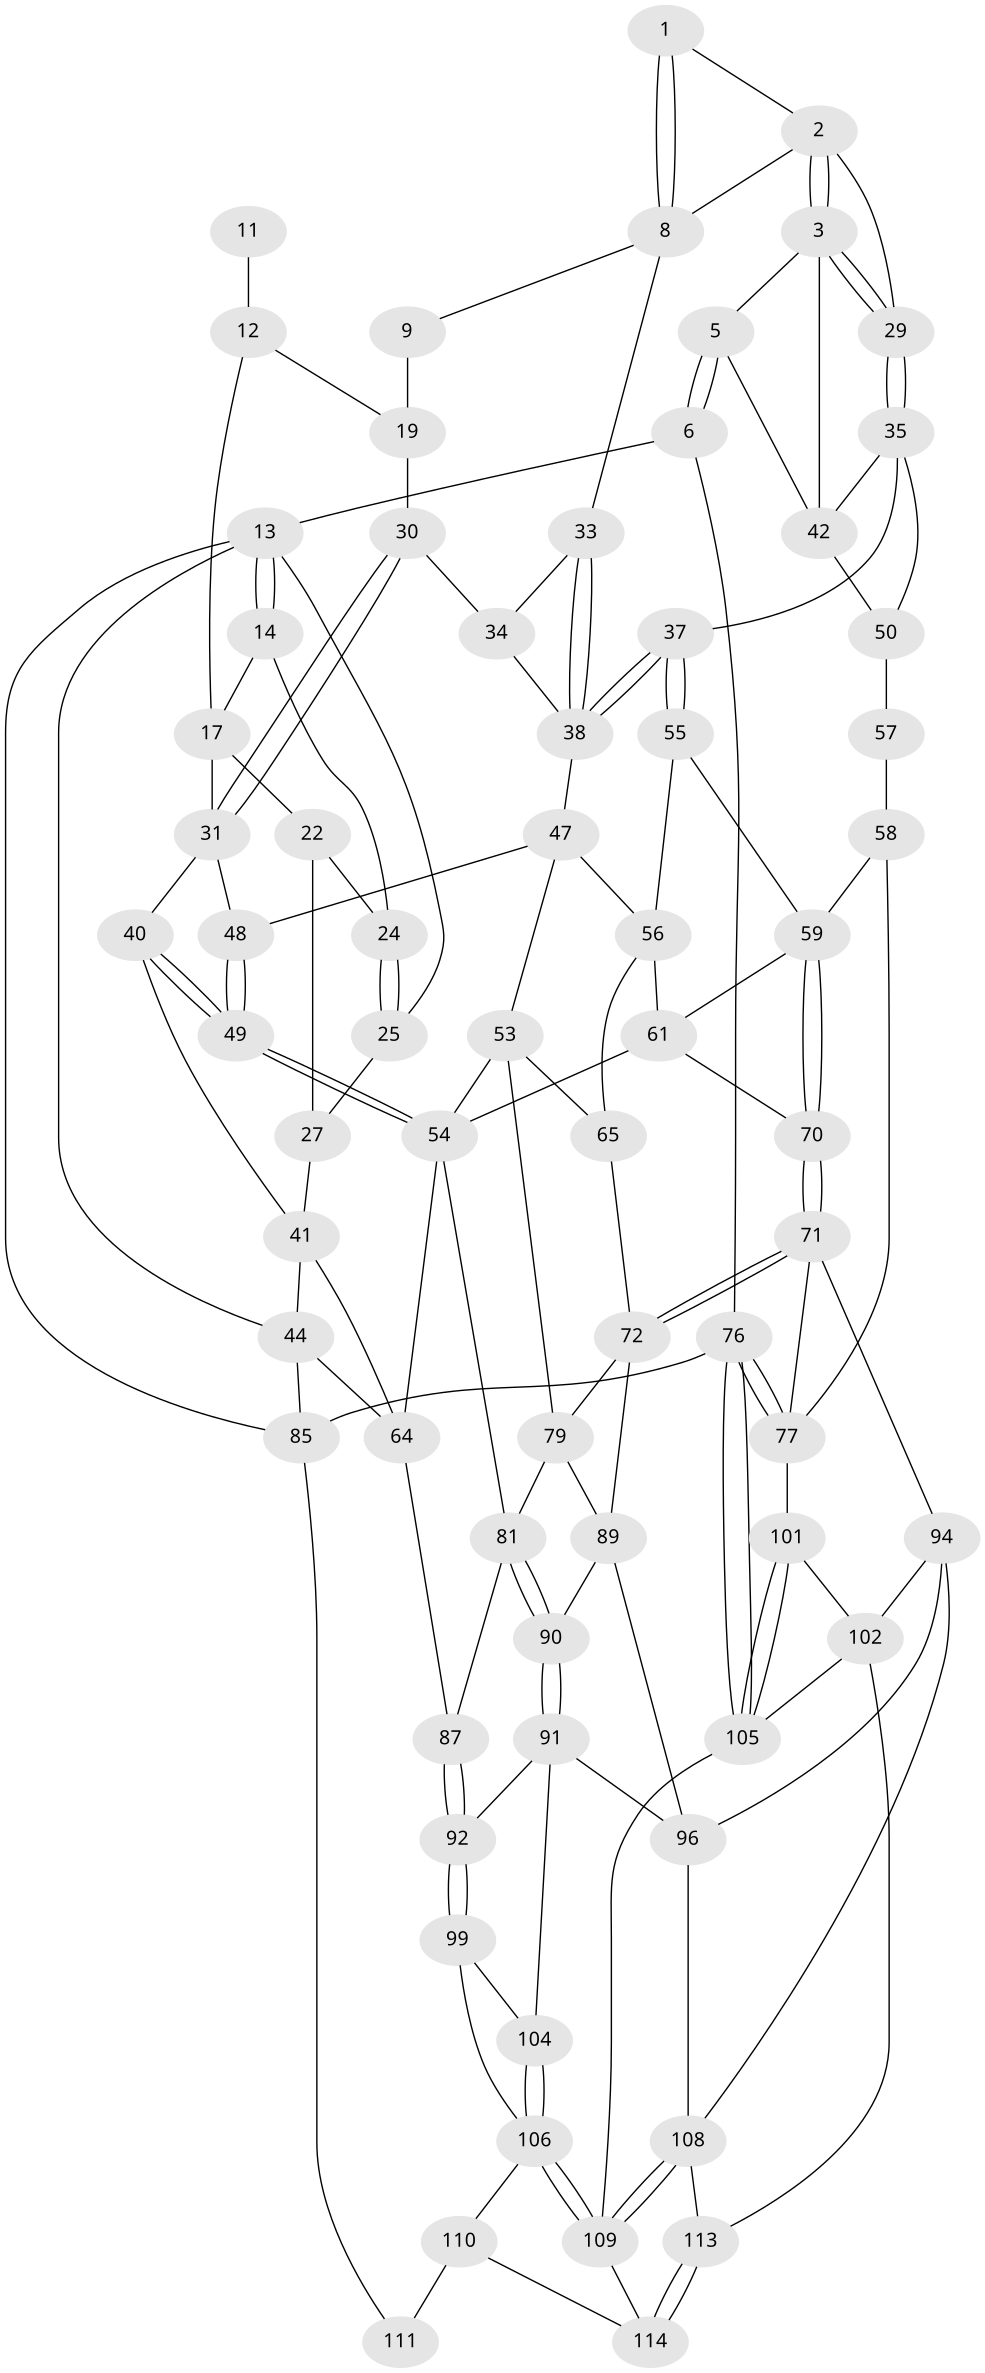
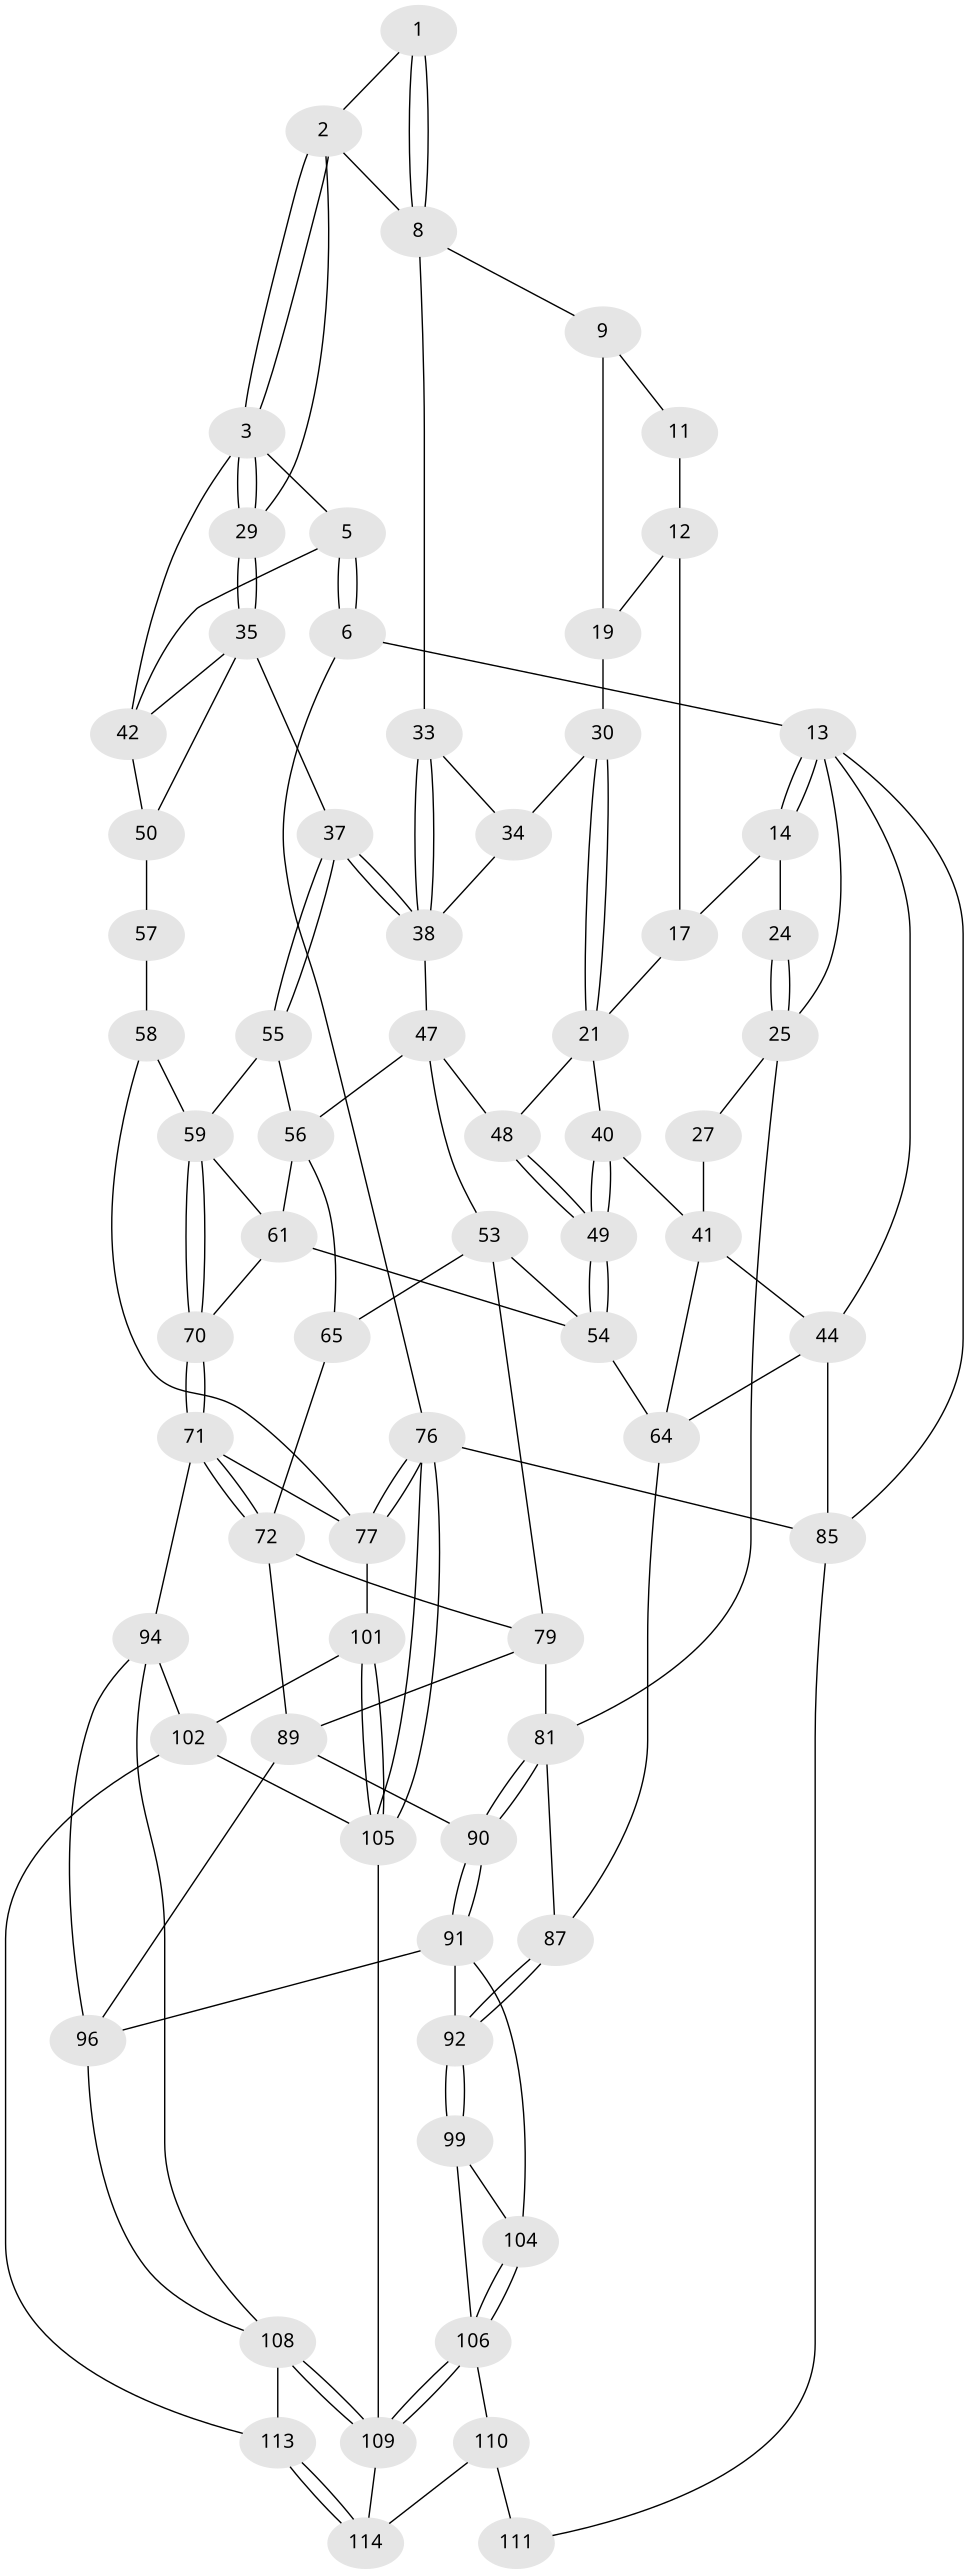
edge "9" -- "11": added
node "31": label "31" -> "21"
node "22": removed
edge "54" -- "81": now "25" -- "81"
